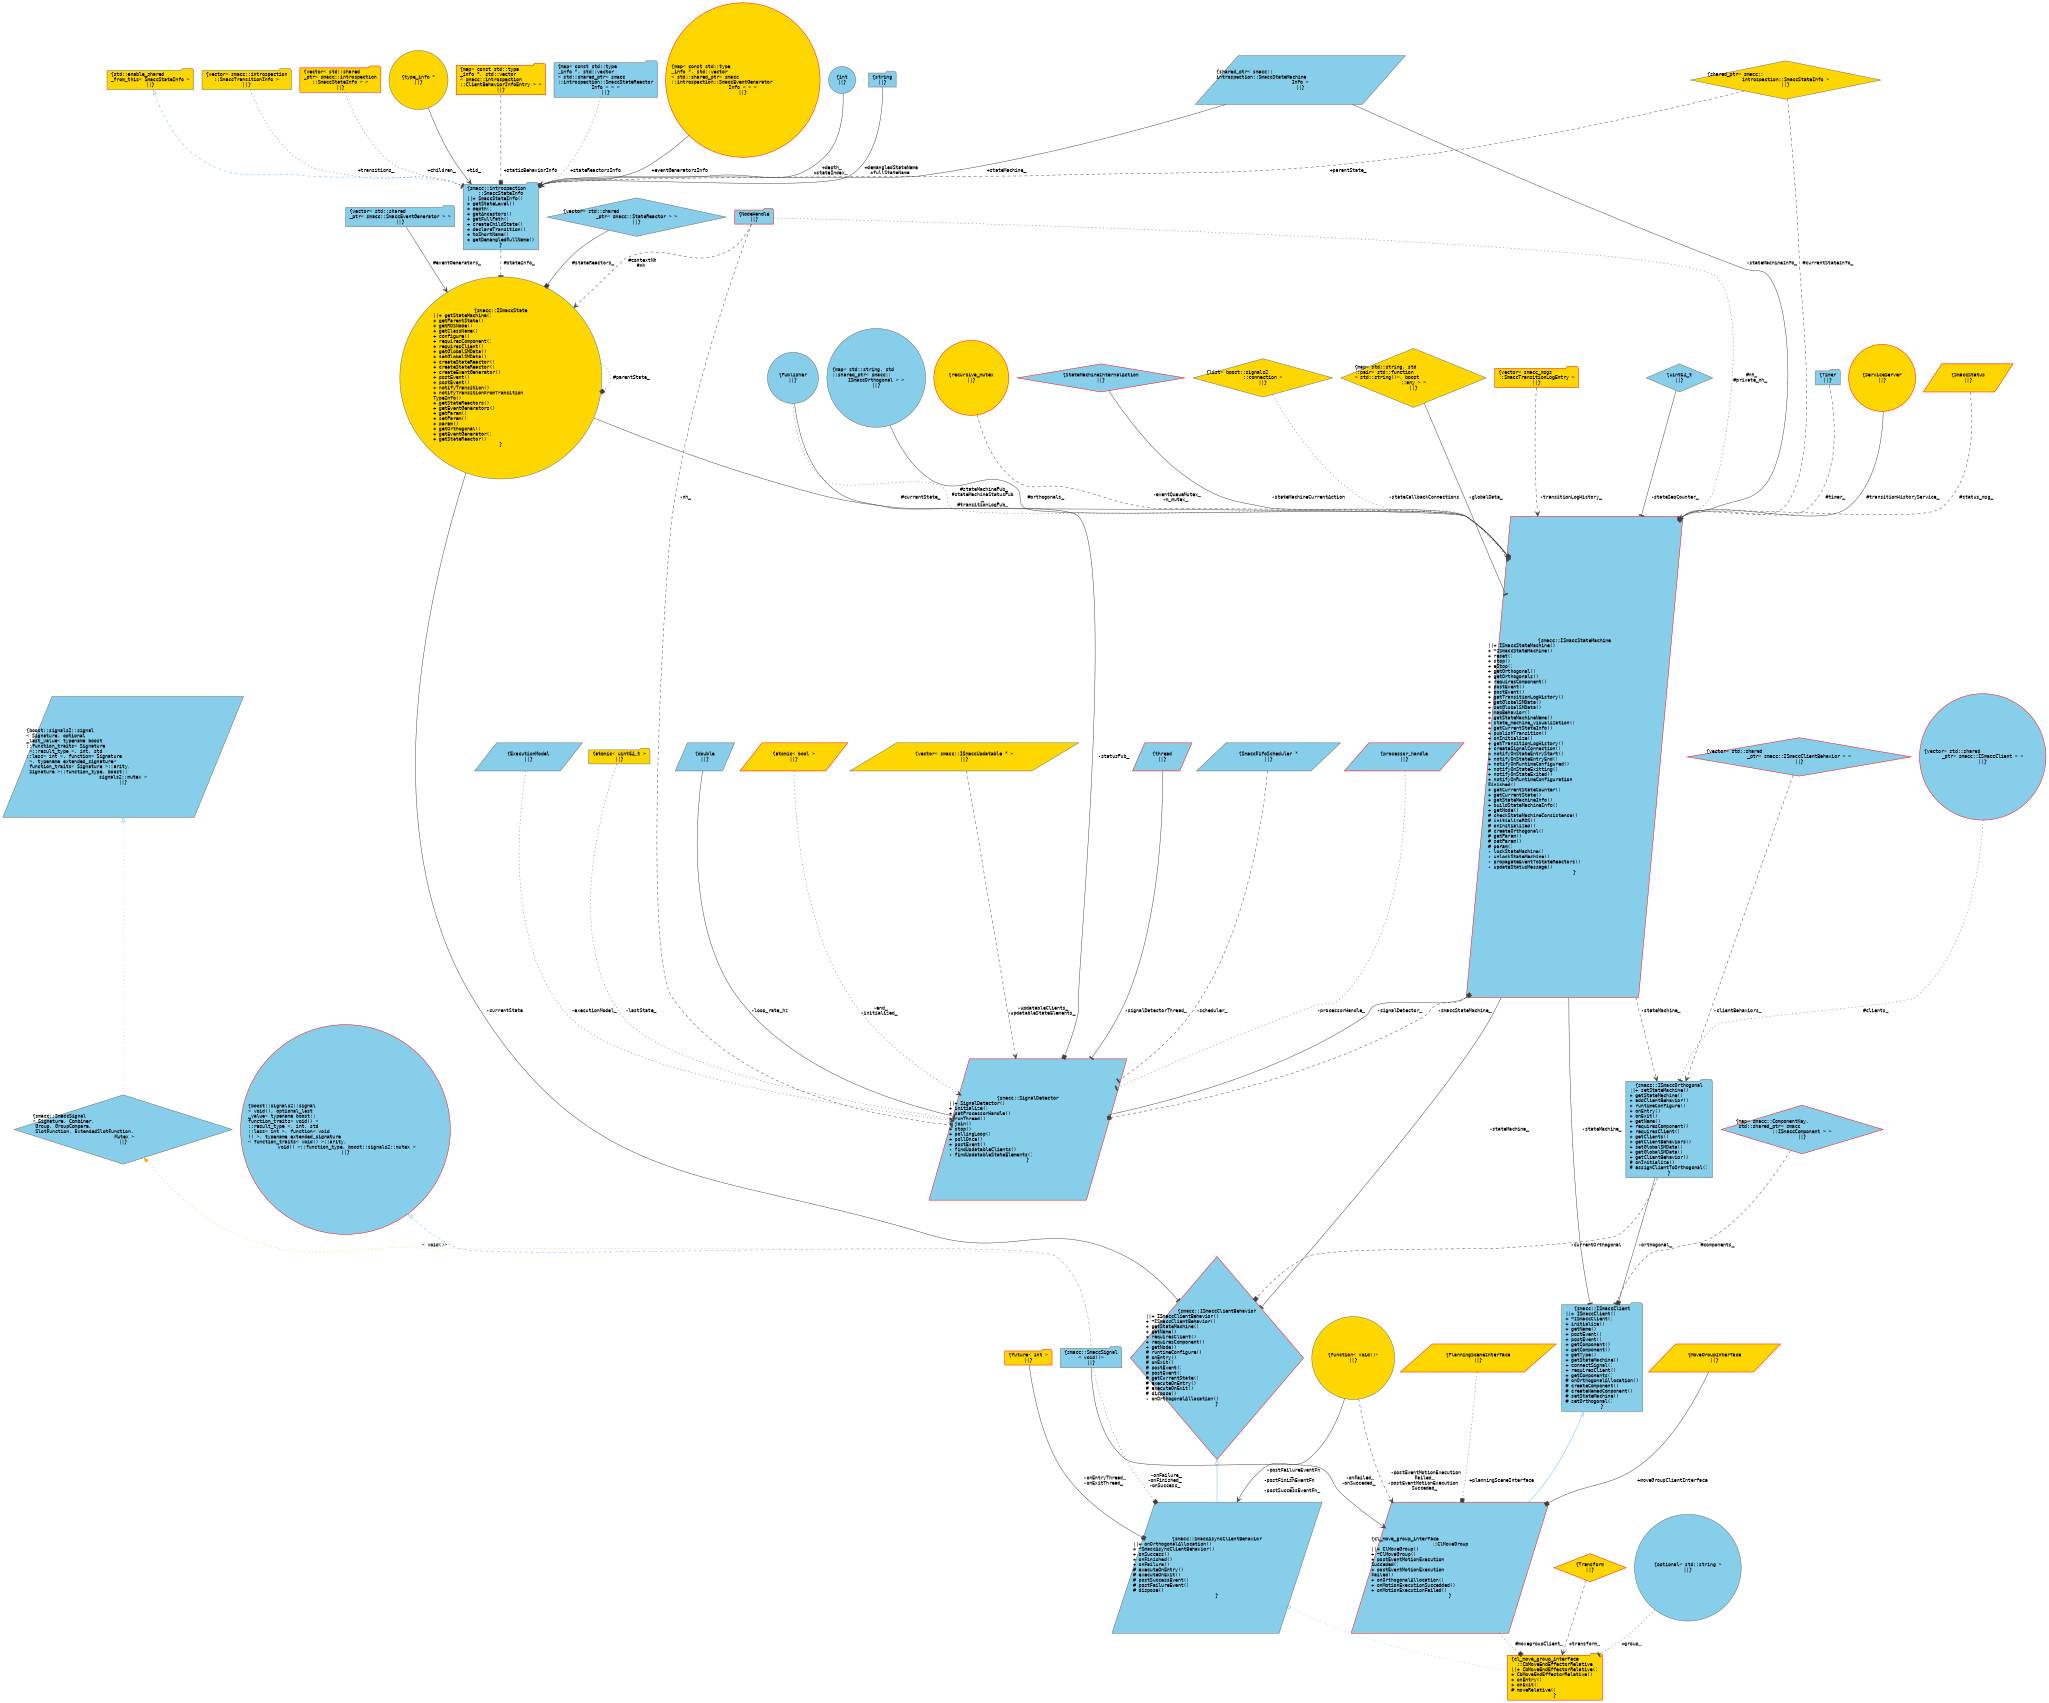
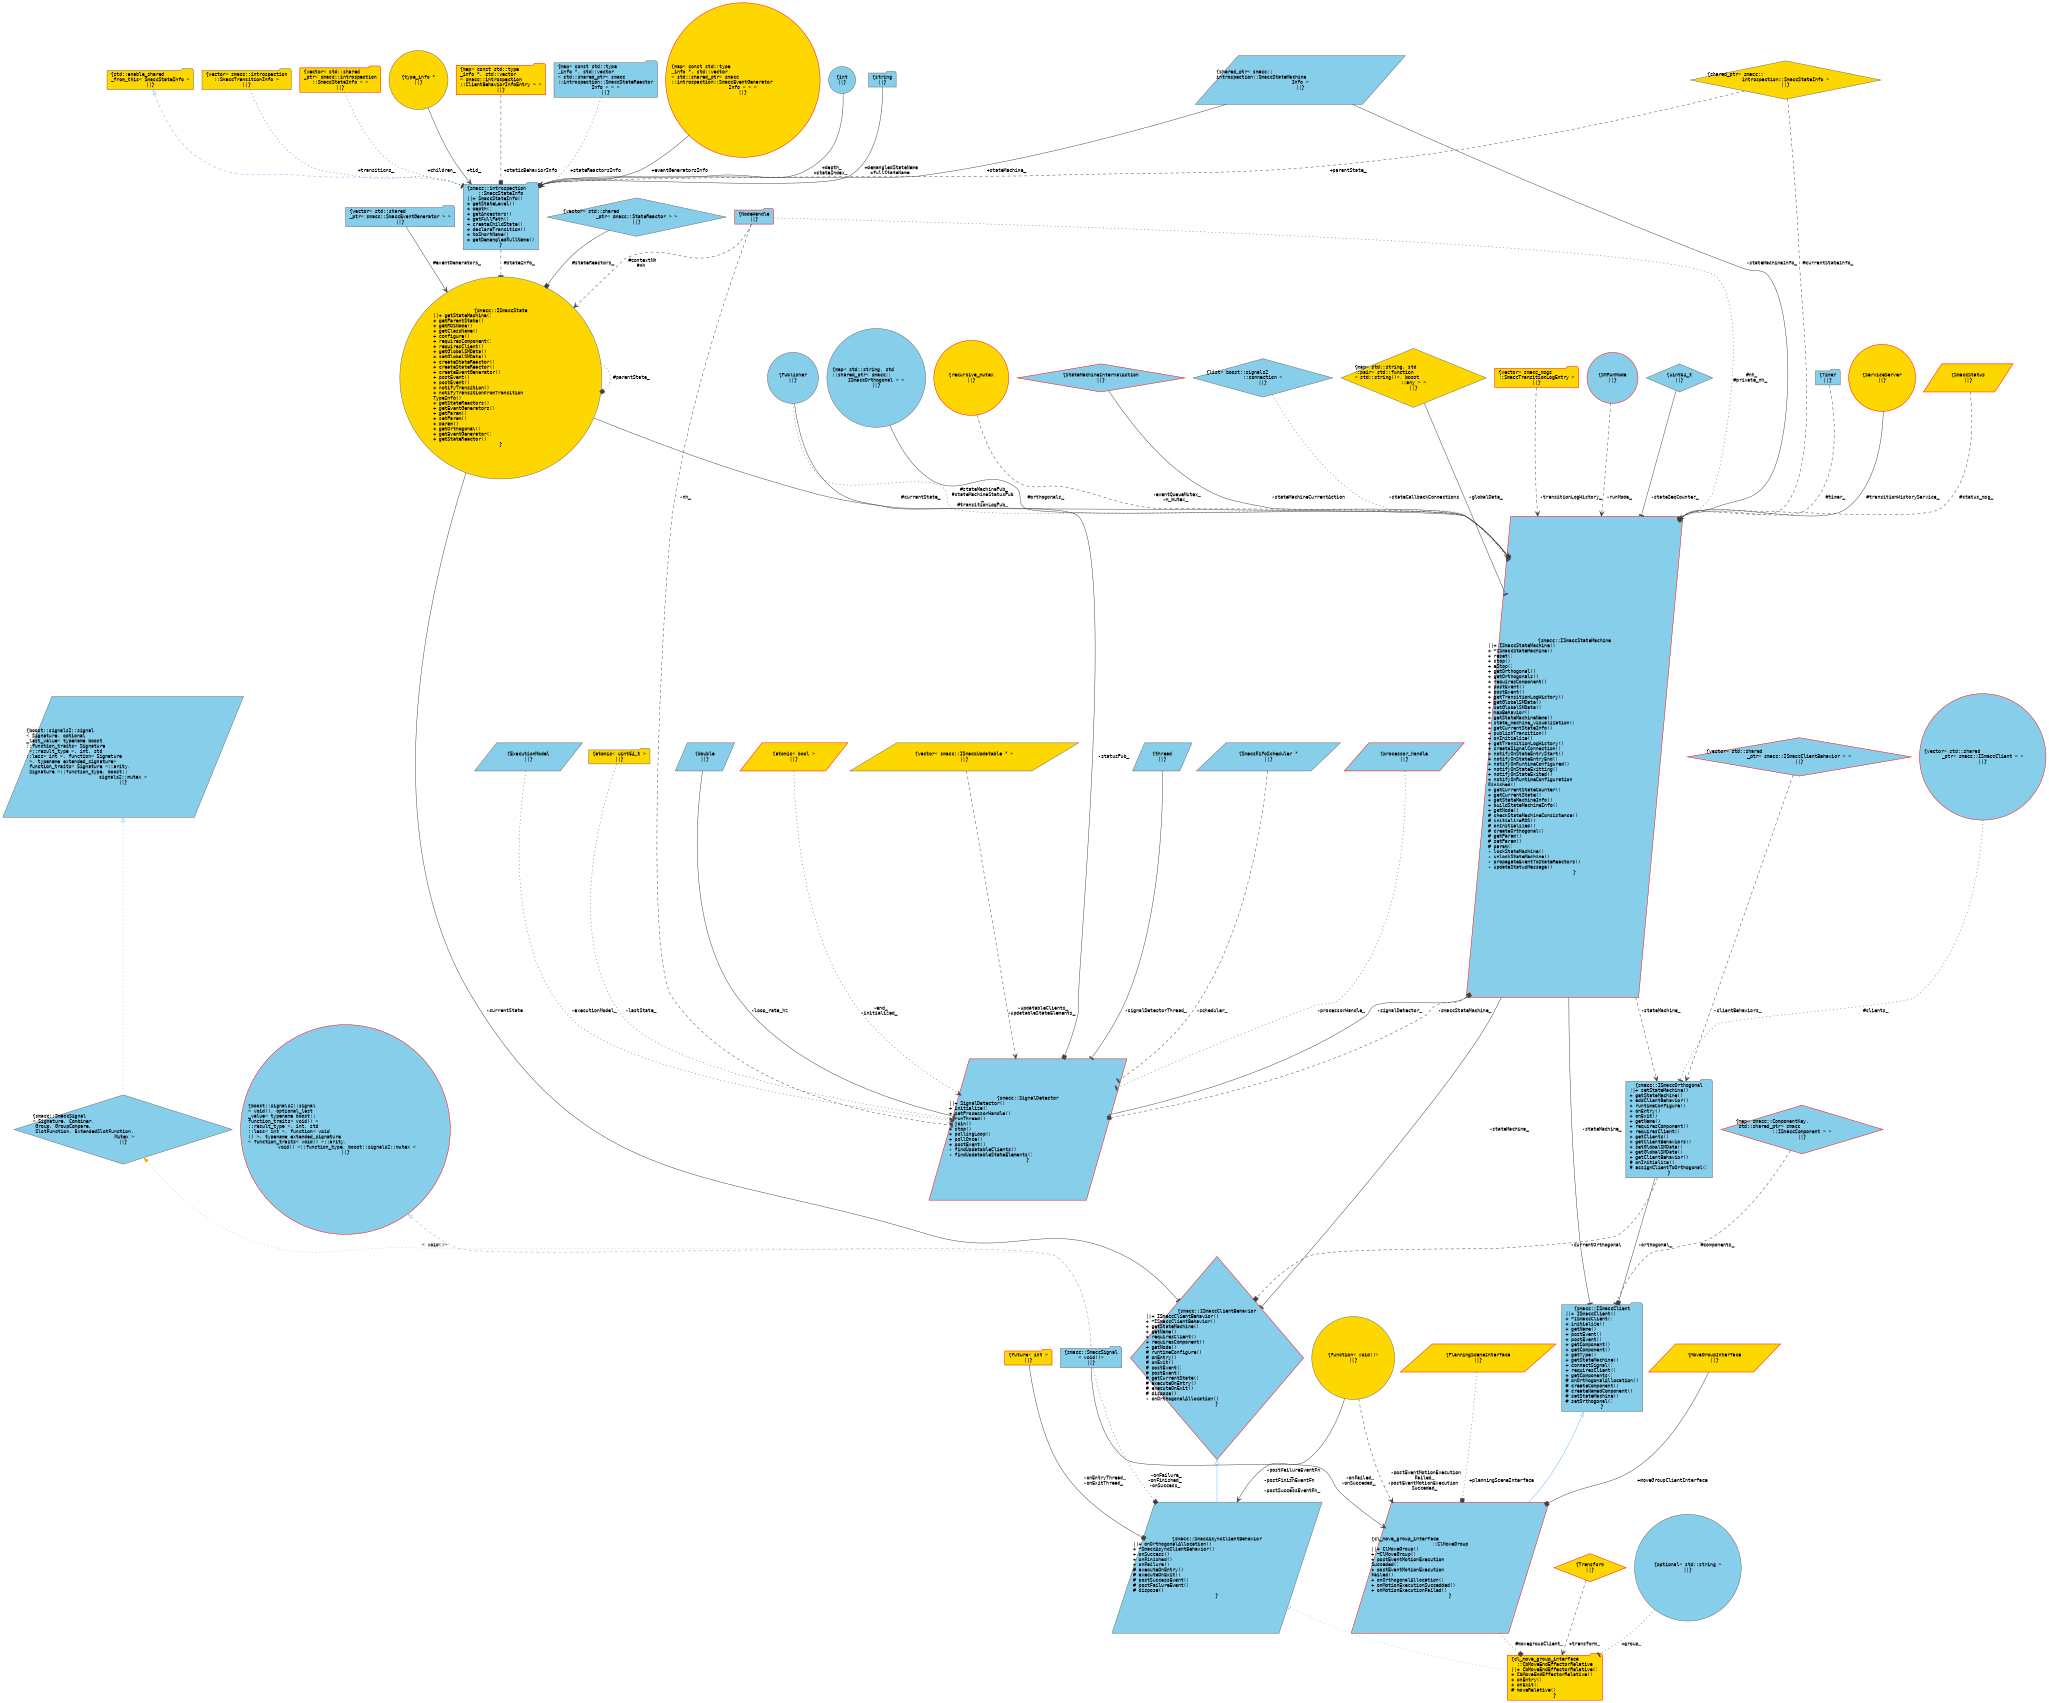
node "{list< boost::signals2 ::connection > ||}": fillcolor gold -> skyblue
node "{SMRunMode ||}": added
node "{thread ||}": color red -> gray40
